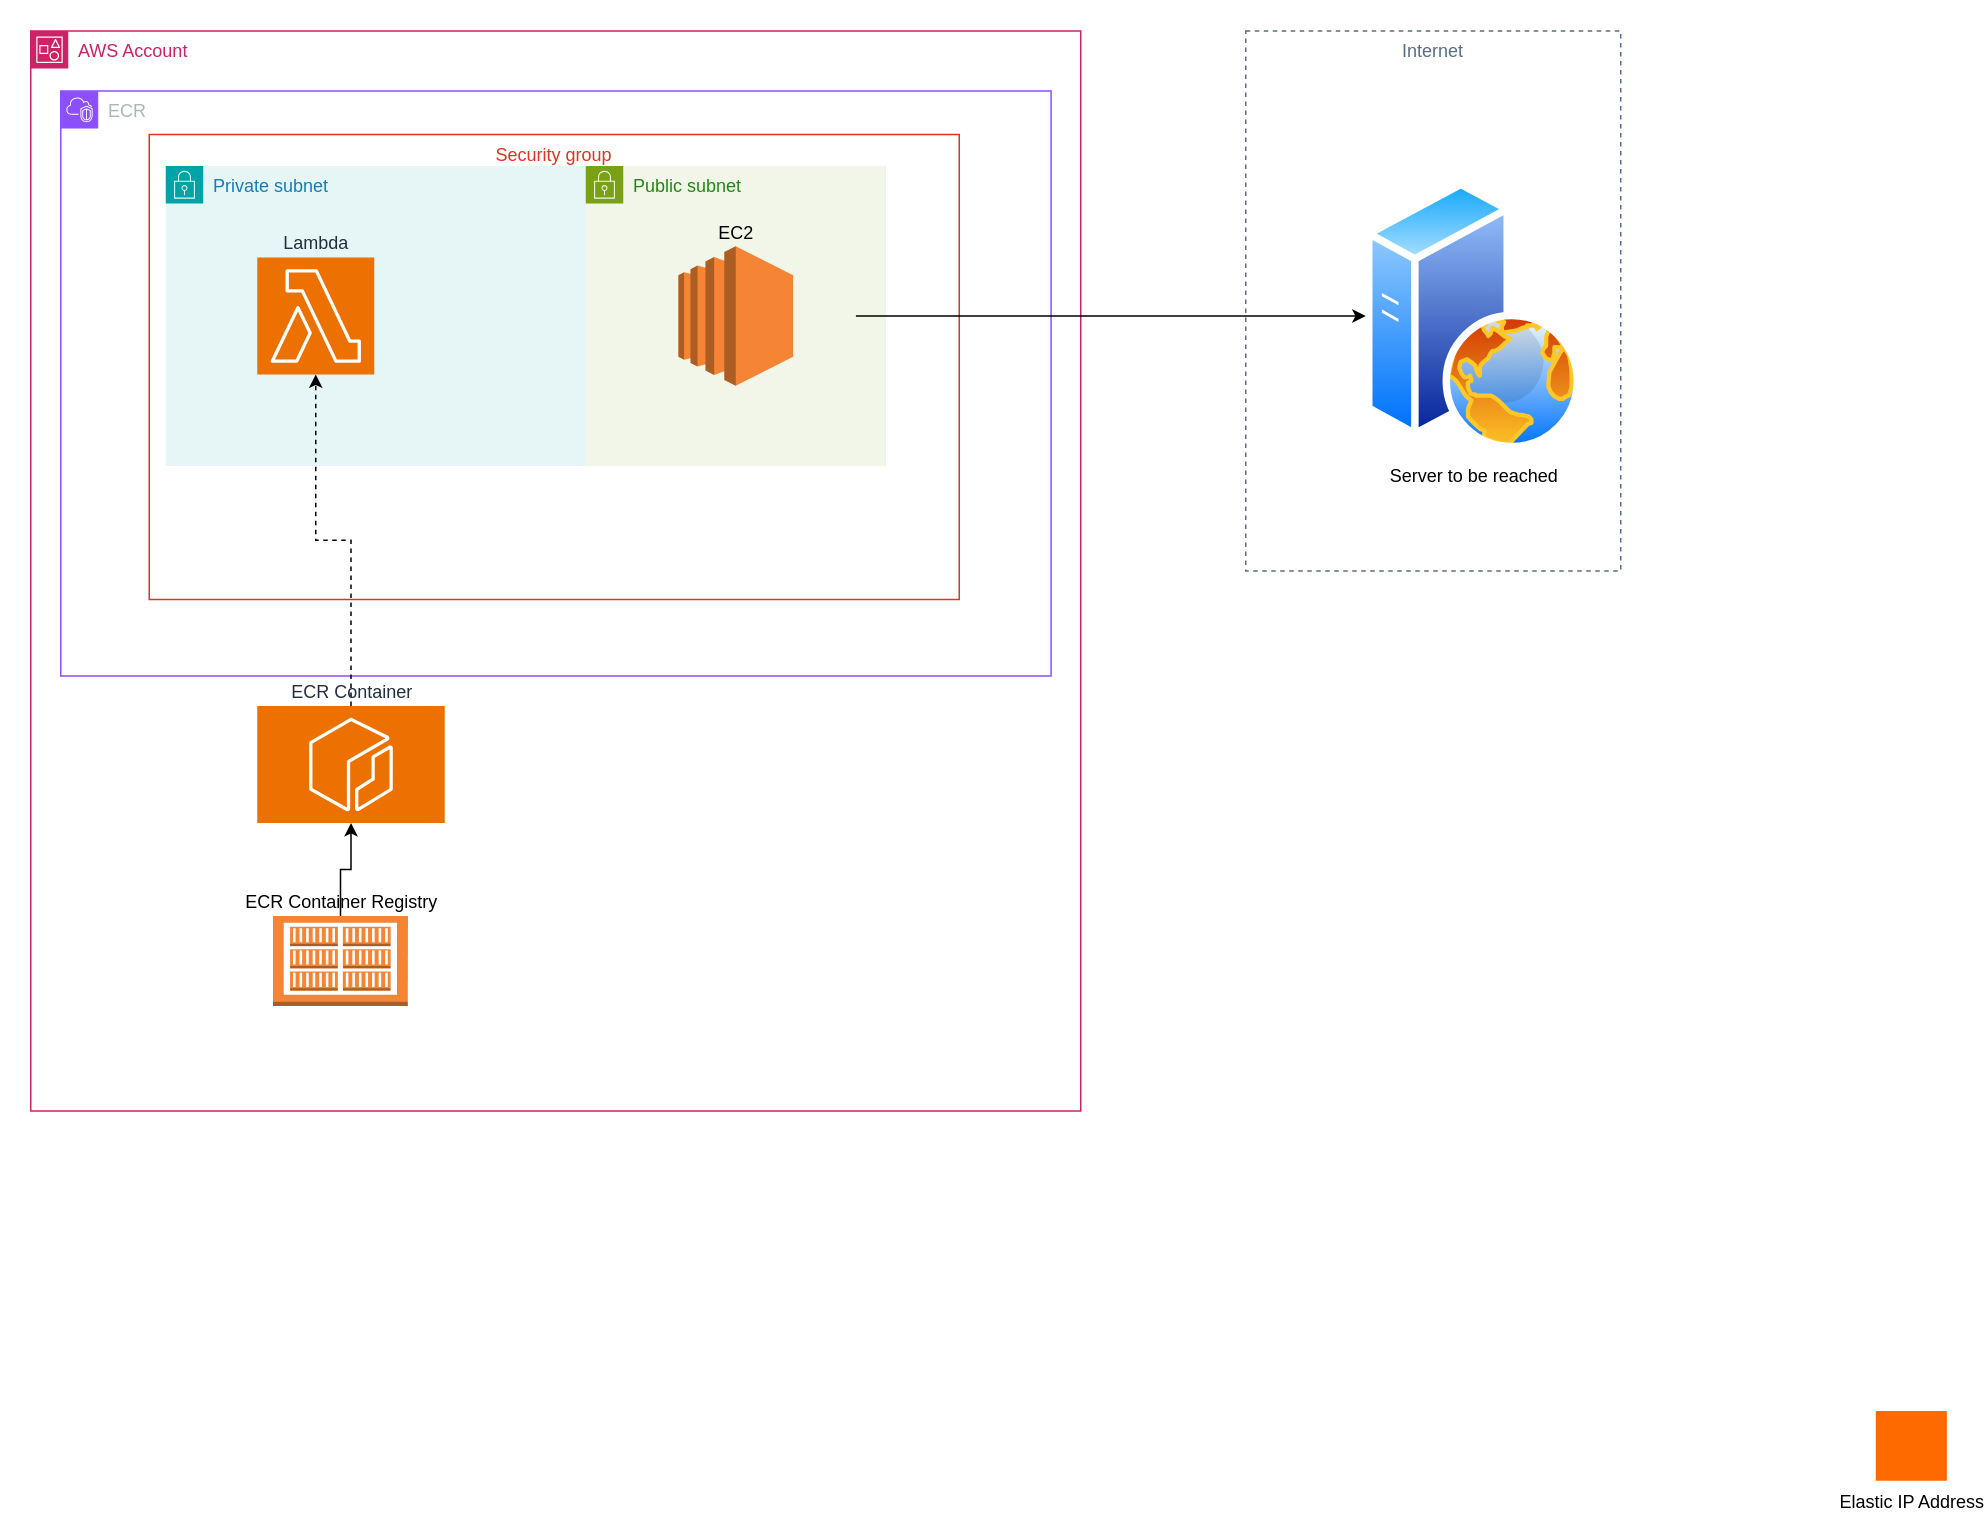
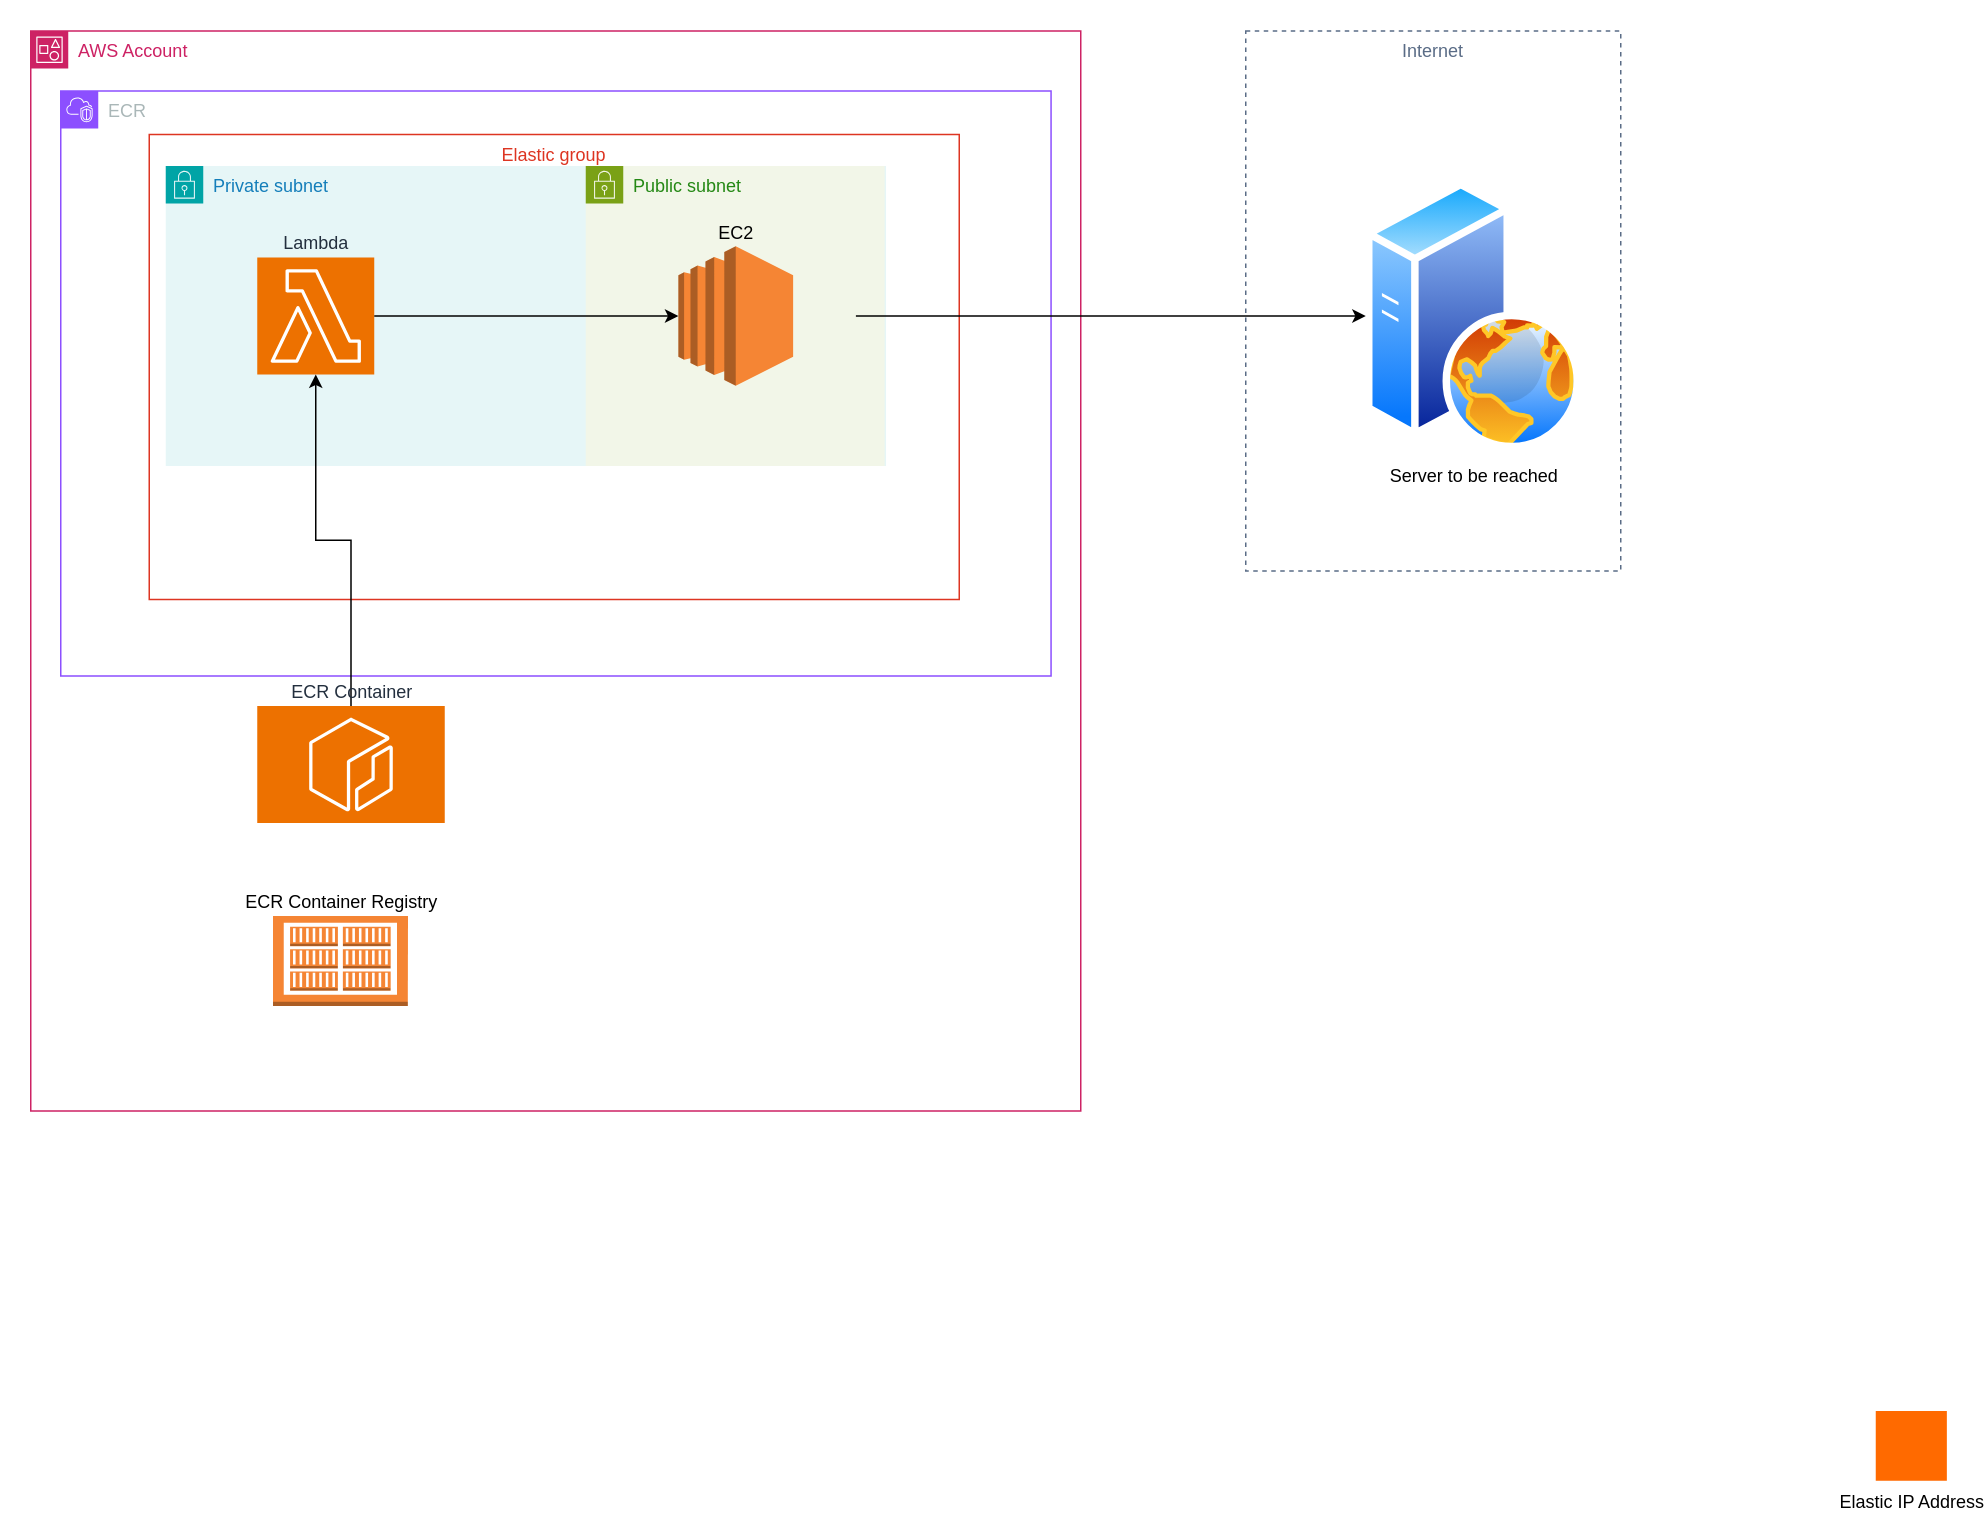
node "Security group": label "Security group" -> "Elastic group"
edge "Lambda" -> "EC2": added
edge "ECR Container" -> "Lambda": style dashed -> solid
edge "ECR Container Registry" -> "ECR Container": removed
